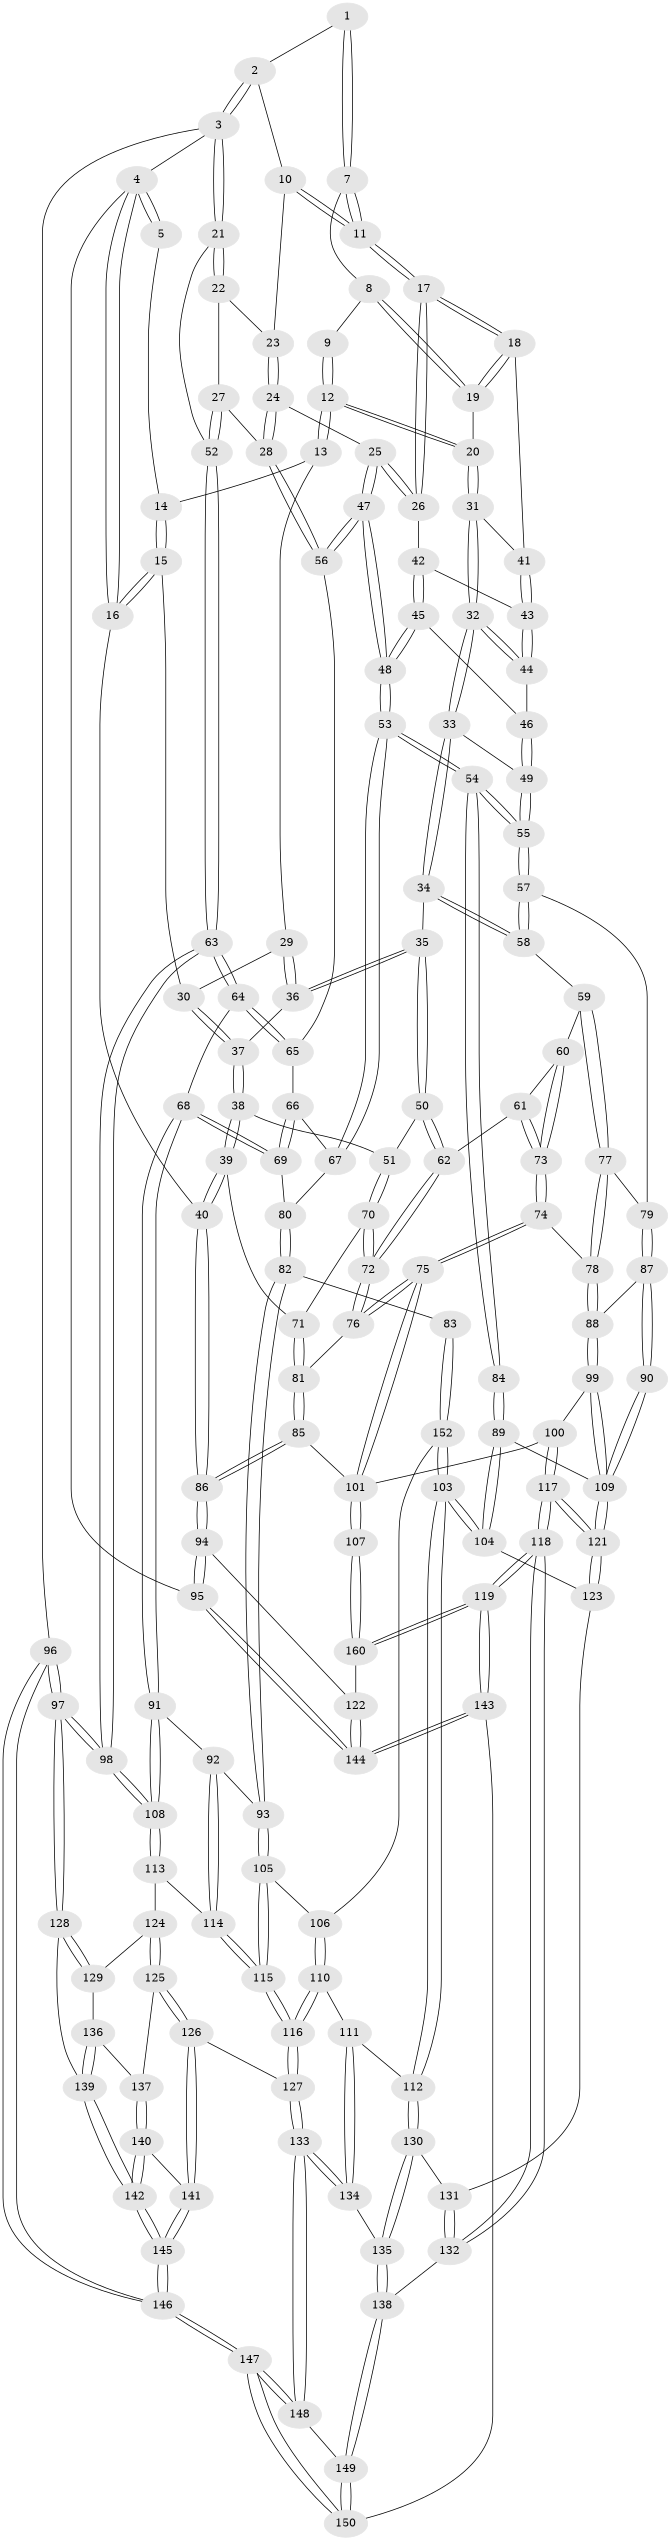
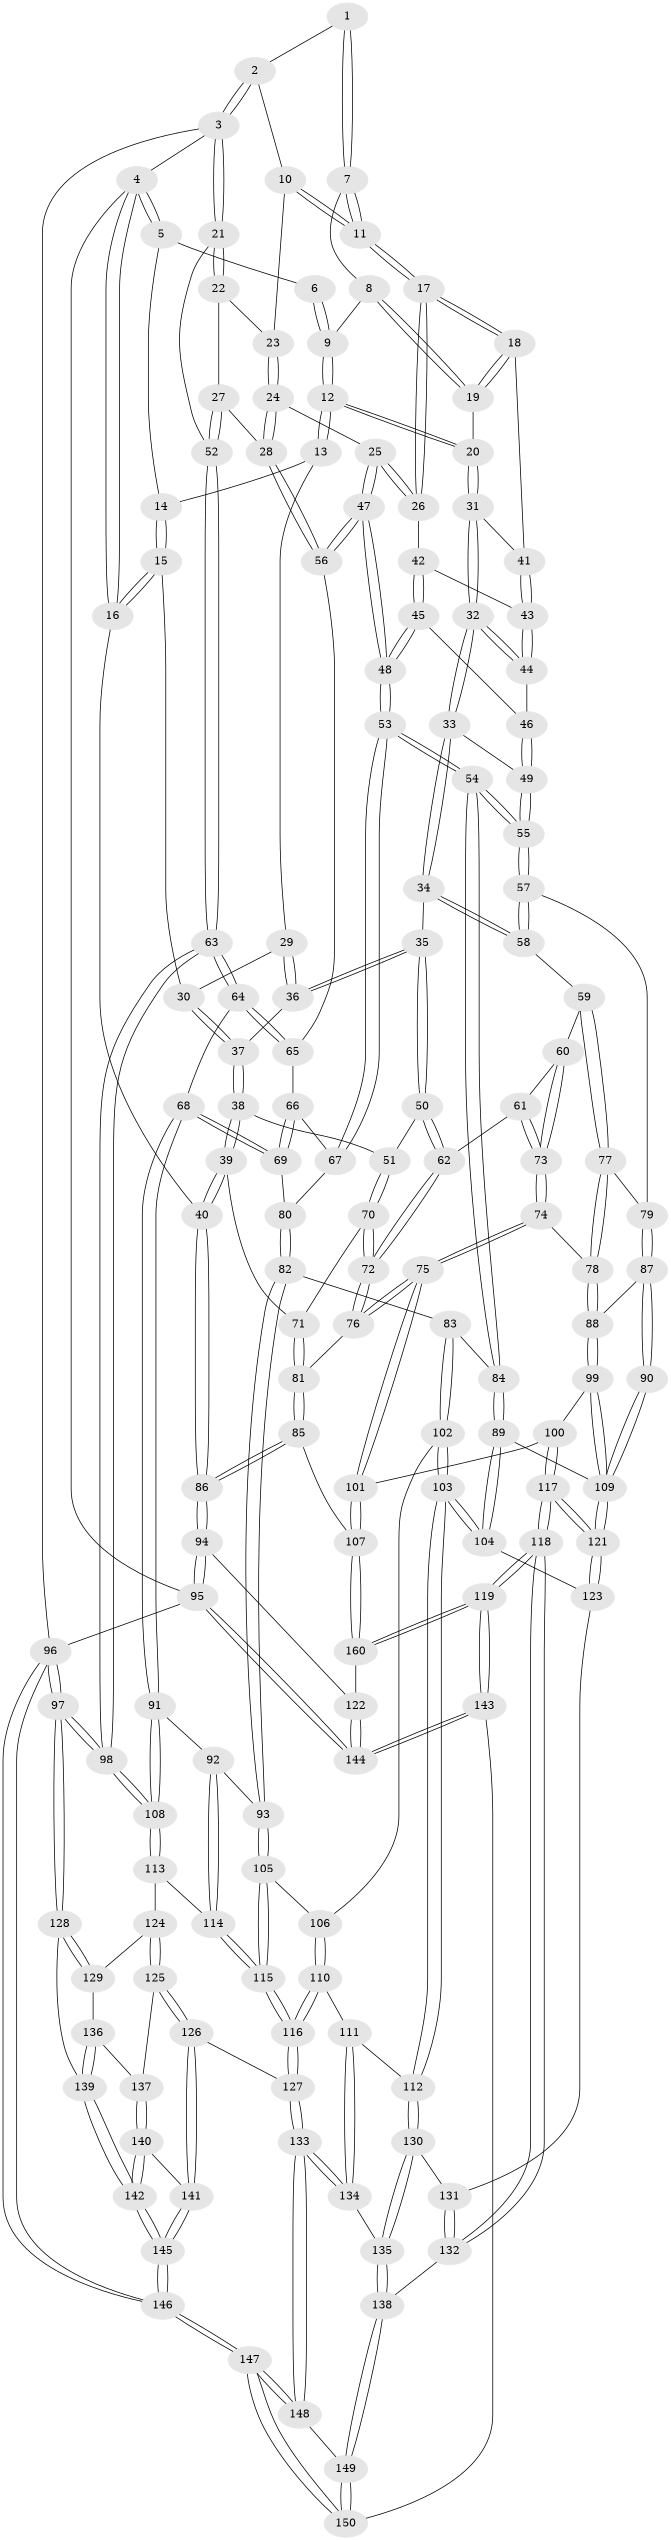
node "6": added
edge "83" -- "84": added
node "152": label "152" -> "102"
edge "85" -- "101": now "85" -- "107"
edge "95" -- "96": added
